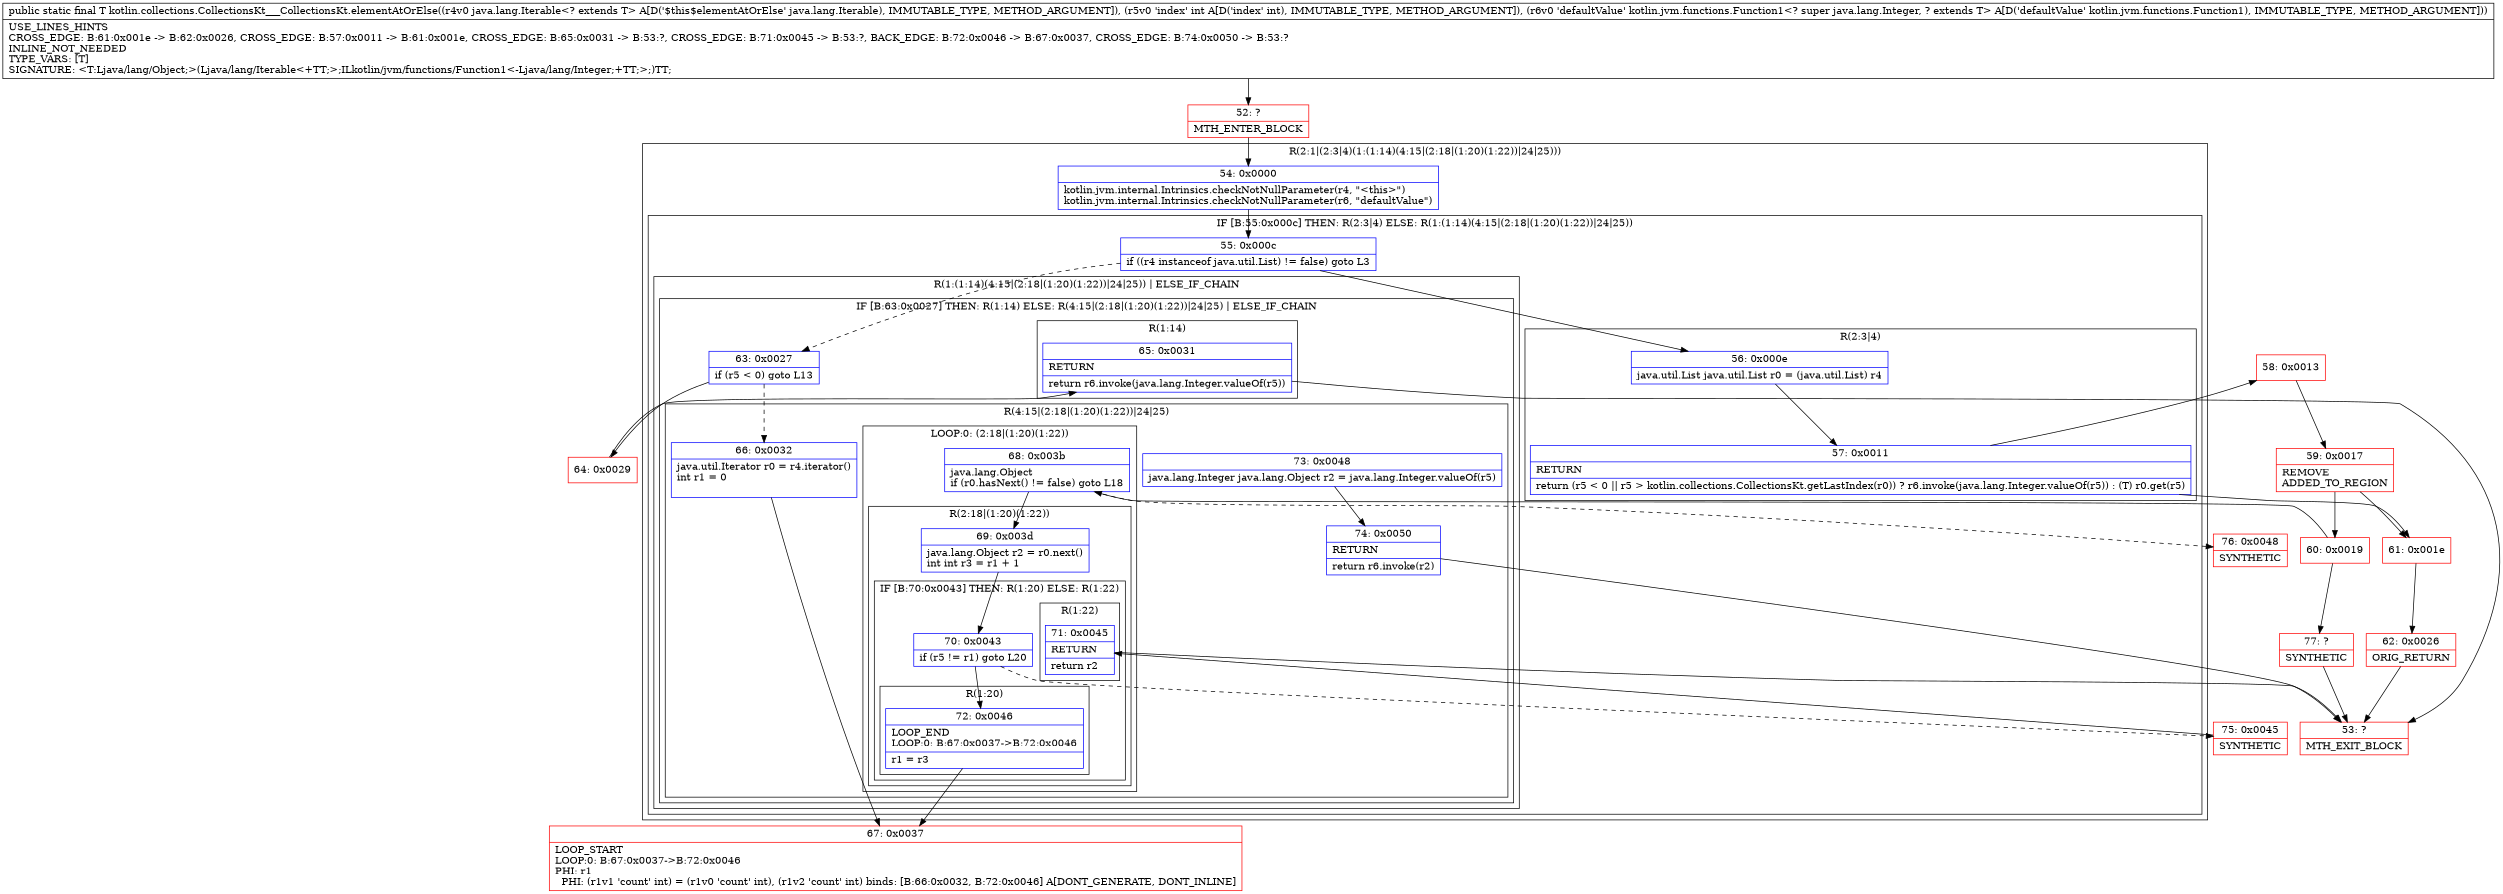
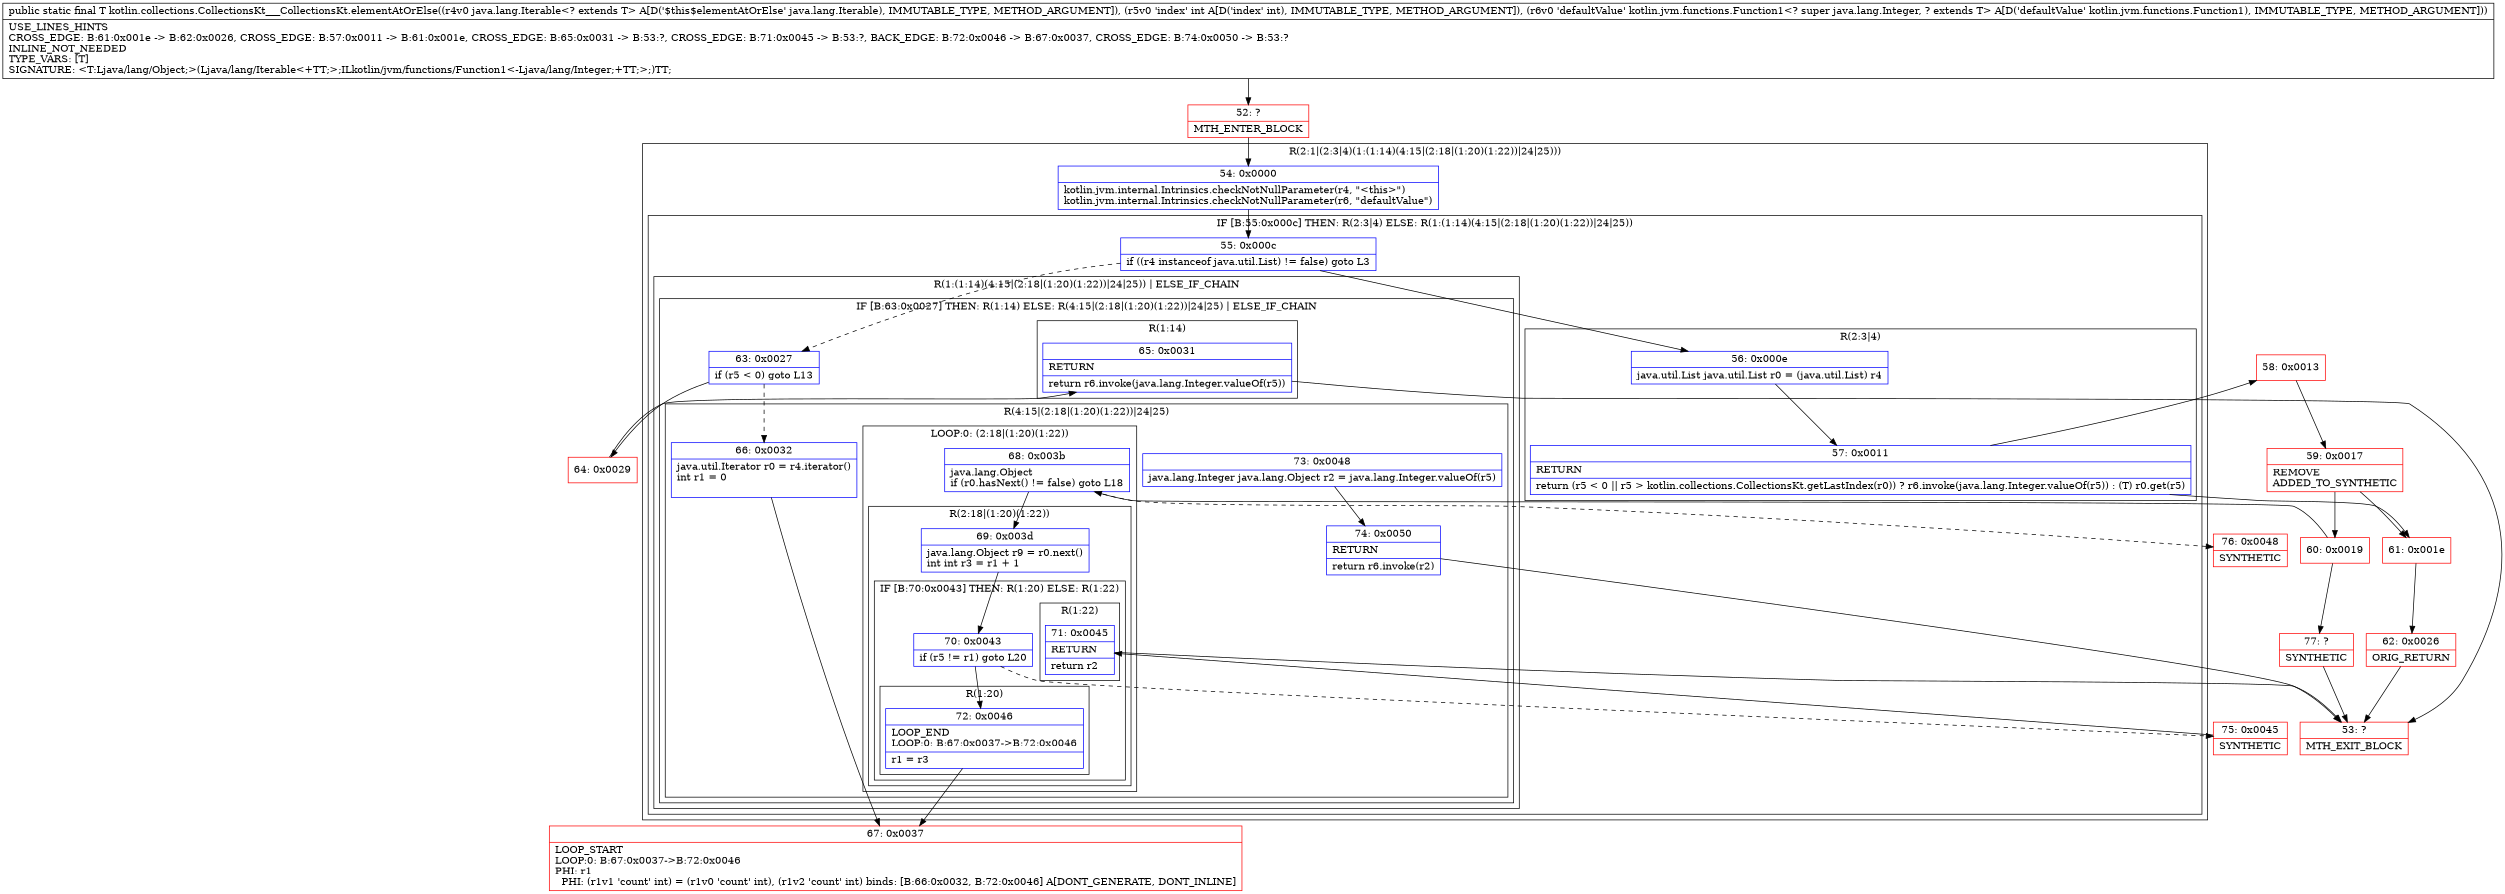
node "59: 0x0017": text "ADDED_TO_REGION" -> "ADDED_TO_SYNTHETIC"
node "69: 0x003d": text "java.lang.Object r2 = r0.next()" -> "java.lang.Object r9 = r0.next()"
